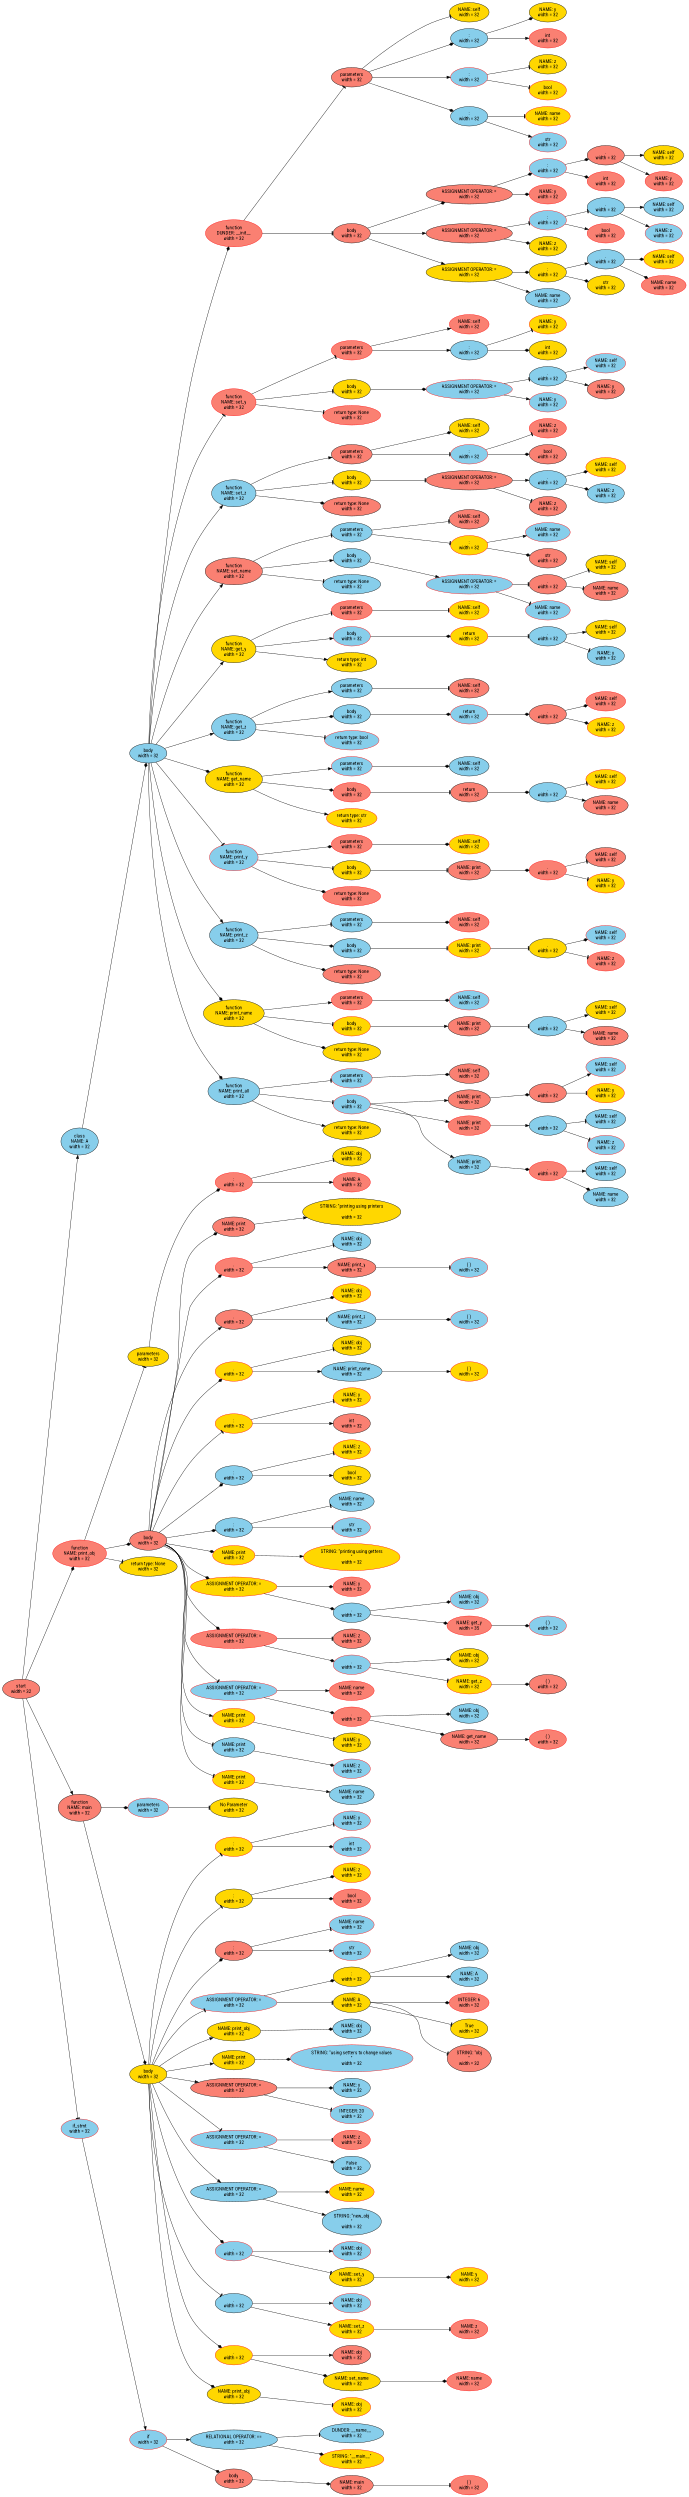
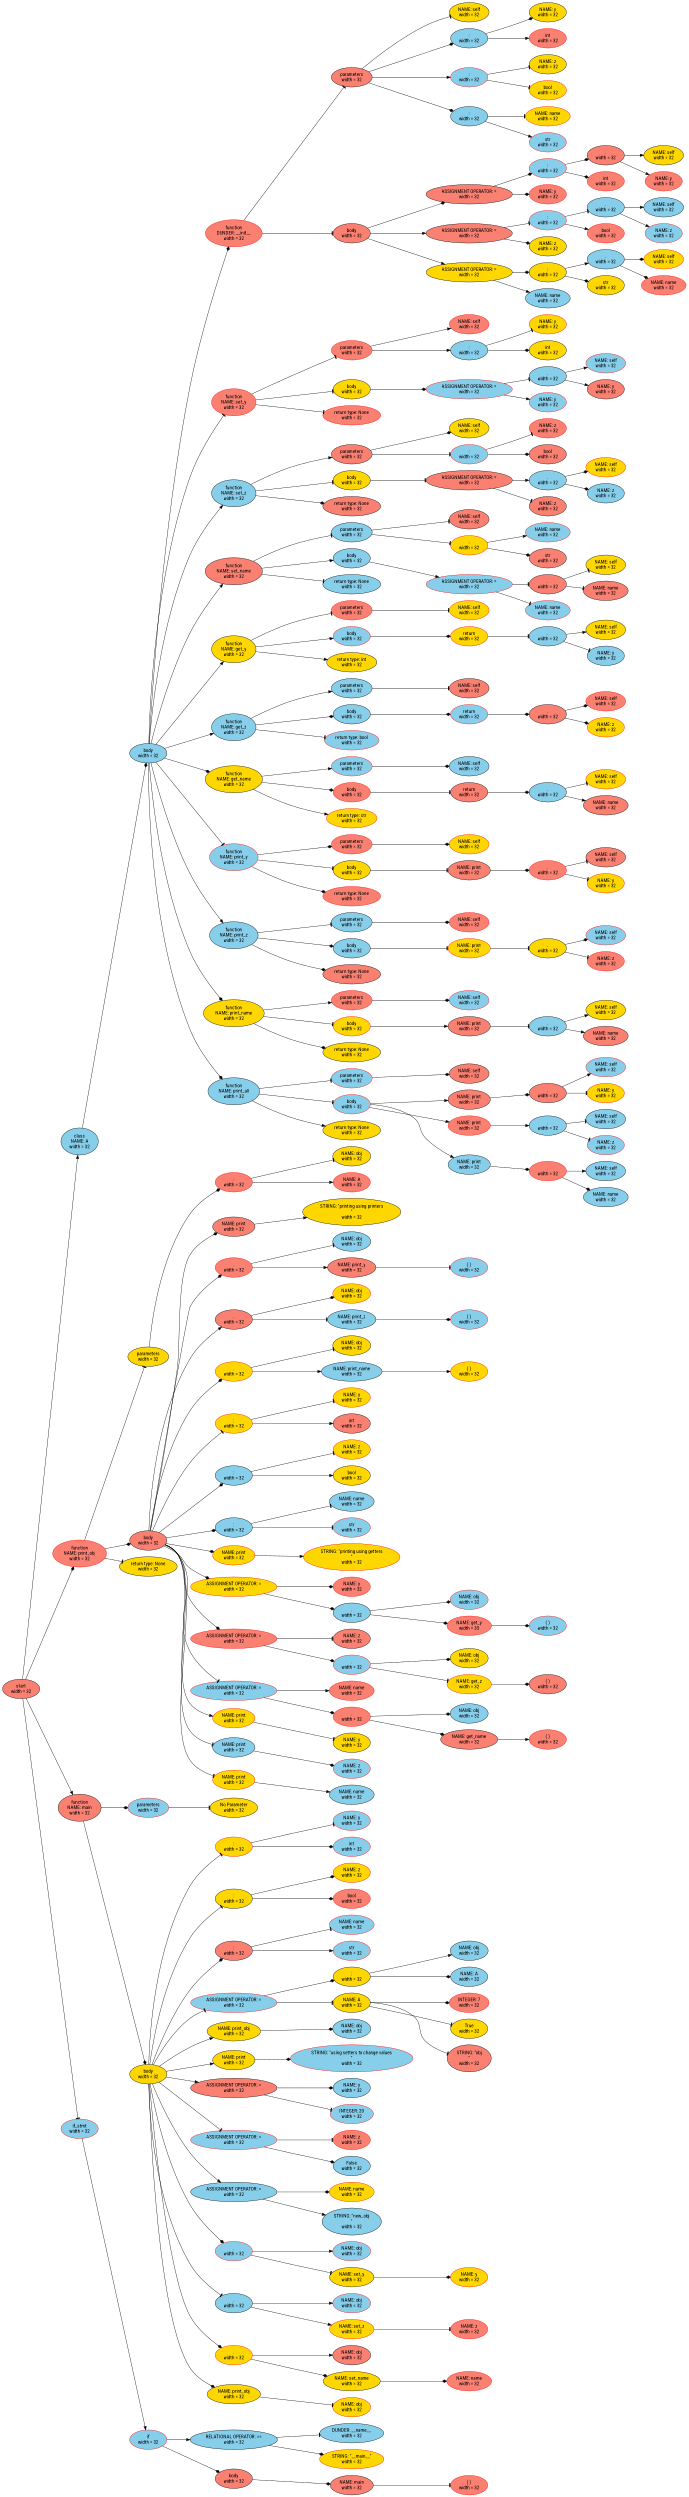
node "INTEGER: 6 width = 32": label "INTEGER: 6 width = 32" -> "INTEGER: 7 width = 32"
